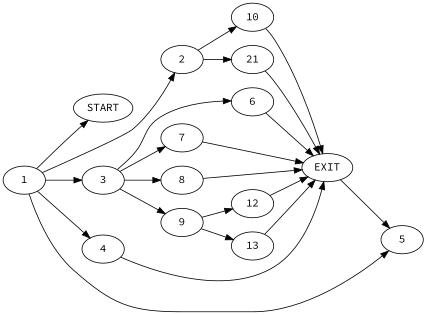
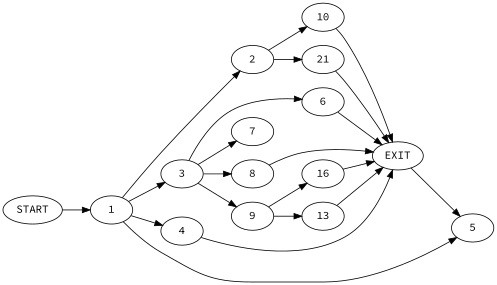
edge "1" -> "START": reversed
edge "7" -> "EXIT": removed
node "12": label "12" -> "16"
